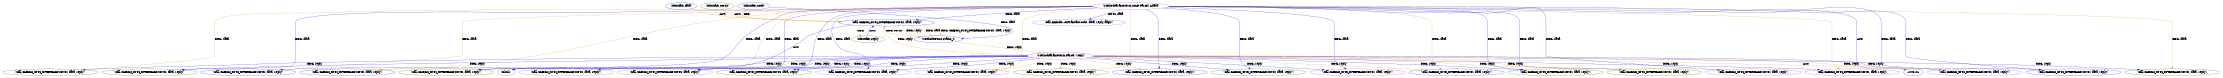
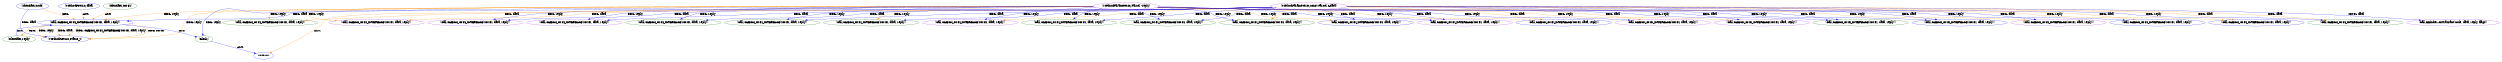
node "(Identifier,data)": label "(Identifier,data)" -> "(MethodReturn,data)"
edge "(MethodParameterIn,const Parcel &data)" -> "1040101": now "(Block,)" -> "1040101"
edge "(MethodReturn,status_t)" -> "(MethodParameterIn,Parcel *reply)": reversed
